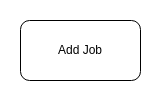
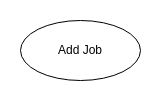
node "Add Job": shape rounded rectangle -> ellipse
